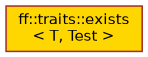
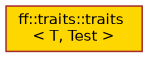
node "ff::traits::exists < T, Test >": label "ff::traits::exists < T, Test >" -> "ff::traits::traits < T, Test >"
